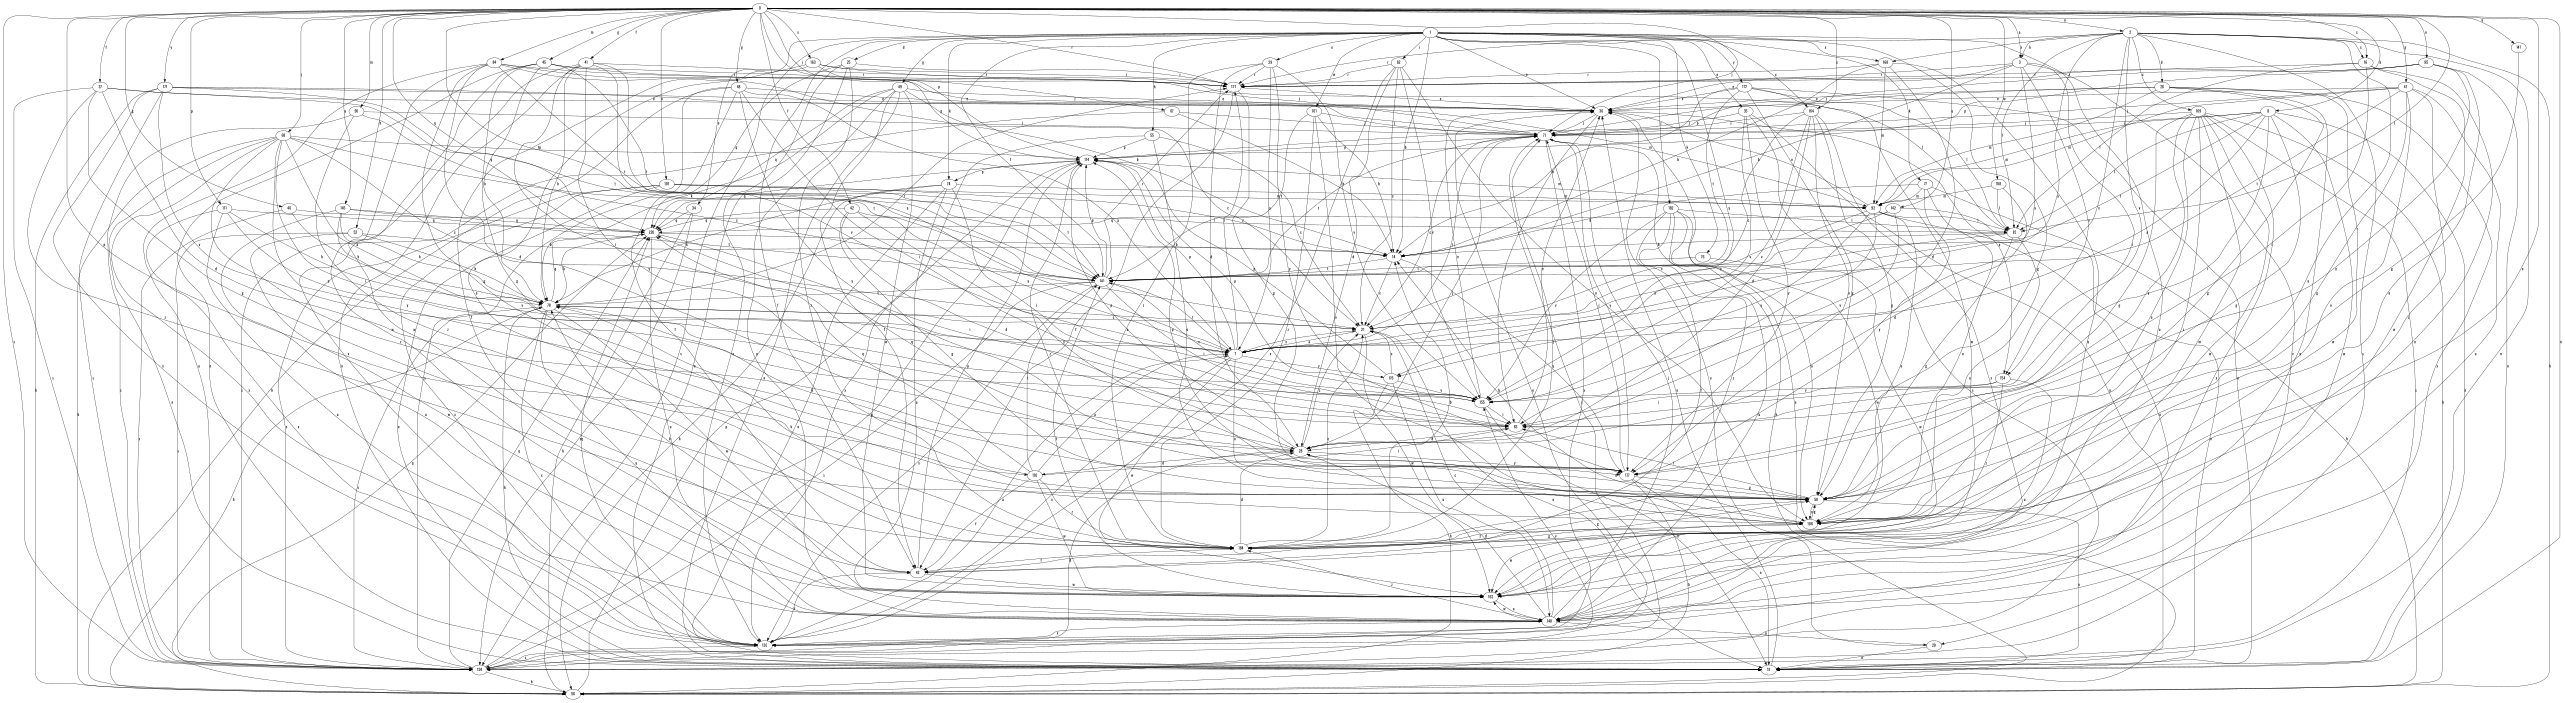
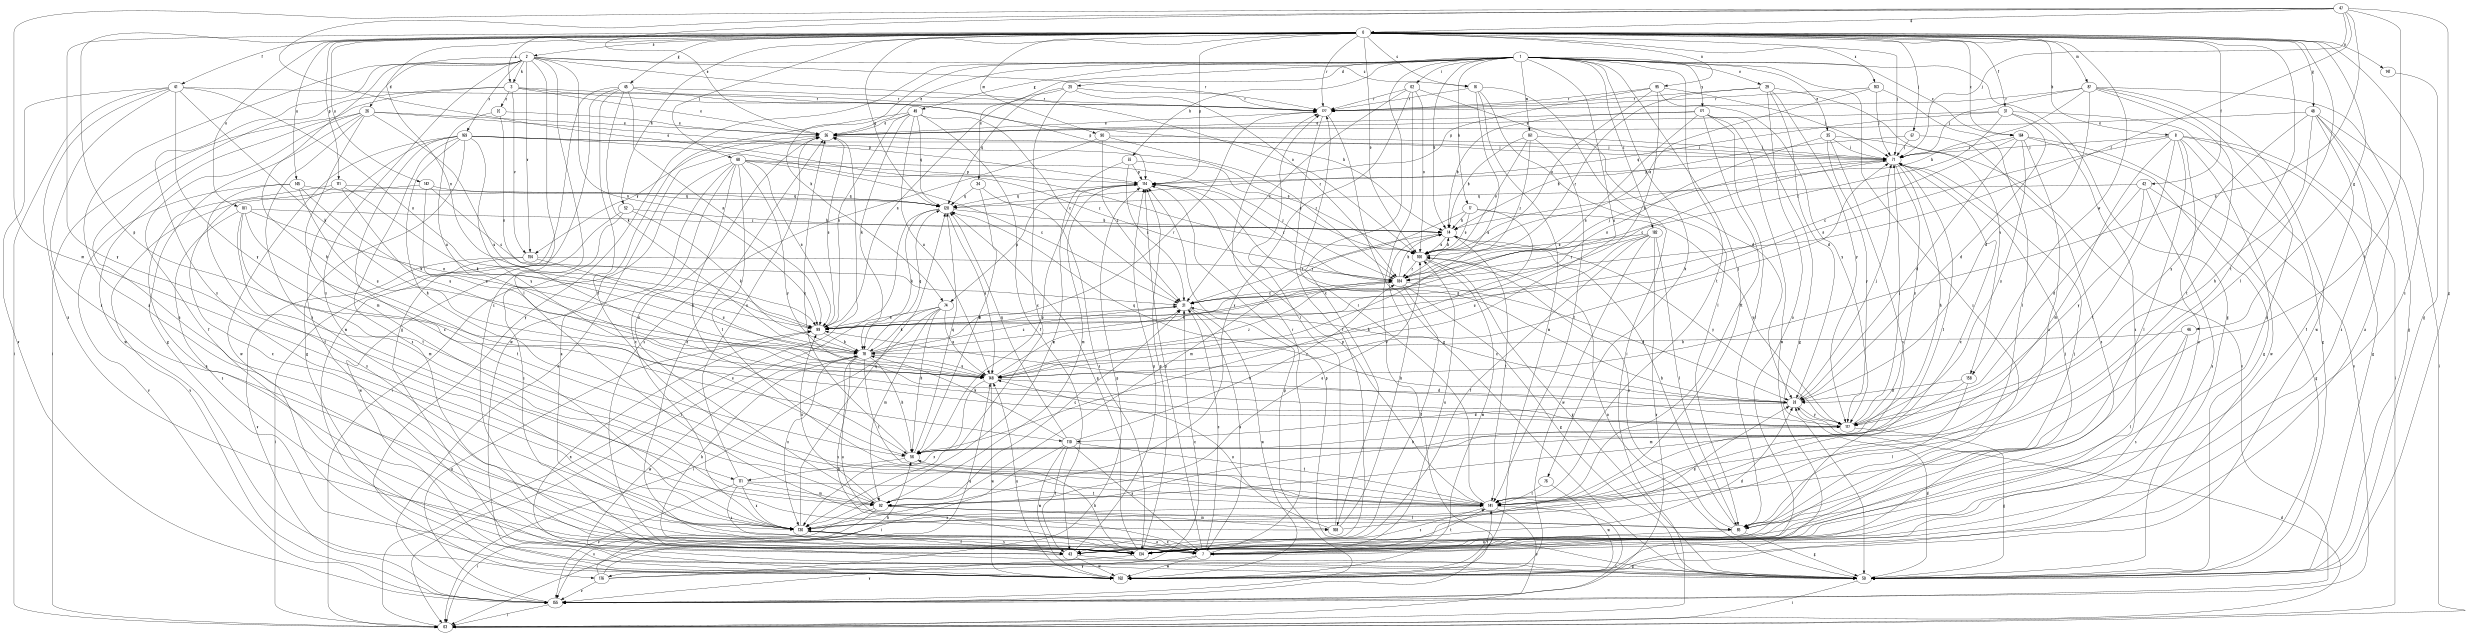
edge "0" -> "47": reversed
node "84": label "84" -> "87"
edge "168" -> "92": reversed
edge "29" -> "155": now "29" -> "158"
node "220": label "220" -> "120"
edge "14" -> "106": added, label "o"
edge "36" -> "63": removed, label "i"
edge "141" -> "78": reversed
edge "2" -> "176": now "2" -> "130"
edge "163" -> "43": now "26" -> "43"
edge "169" -> "43": label "m" -> "f"
edge "171" -> "56": reversed
edge "148" -> "20": reversed
node "19": label "19" -> "99"
